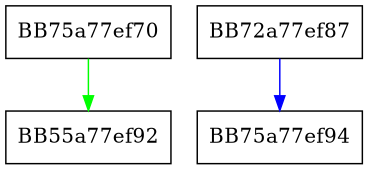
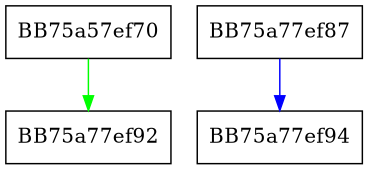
node "BB75a77ef70": label "BB75a77ef70" -> "BB75a57ef70"
node "BB72a77ef87": label "BB72a77ef87" -> "BB75a77ef87"
node "BB55a77ef92": label "BB55a77ef92" -> "BB75a77ef92"
